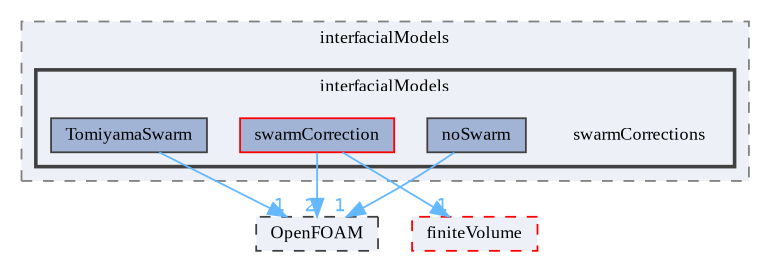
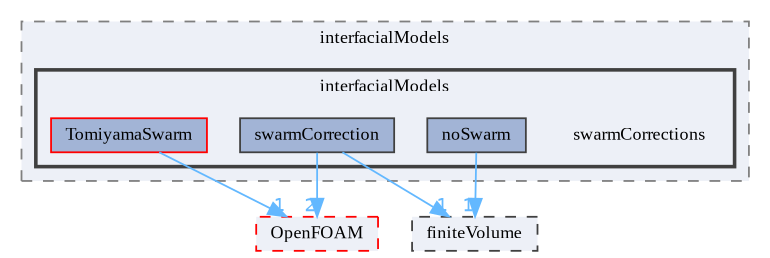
node "TomiyamaSwarm": color grey25 -> red
node "swarmCorrection": color red -> grey25
edge "noSwarm" -> "OpenFOAM": now "noSwarm" -> "finiteVolume"
node "OpenFOAM": color grey25 -> red
node "finiteVolume": color red -> grey25
